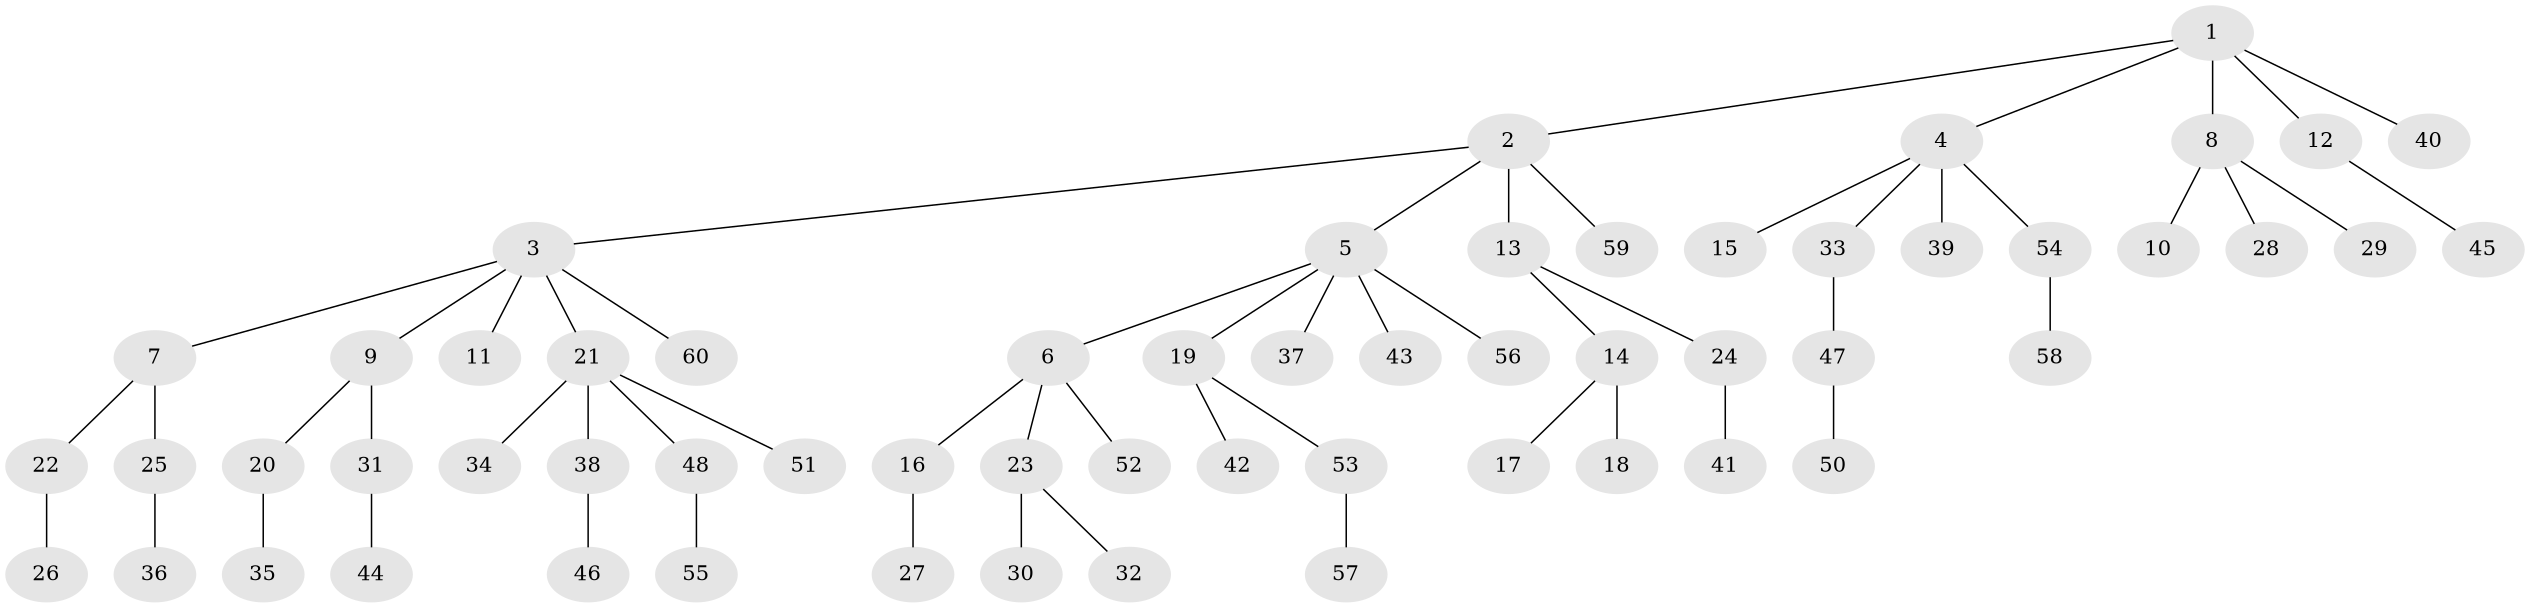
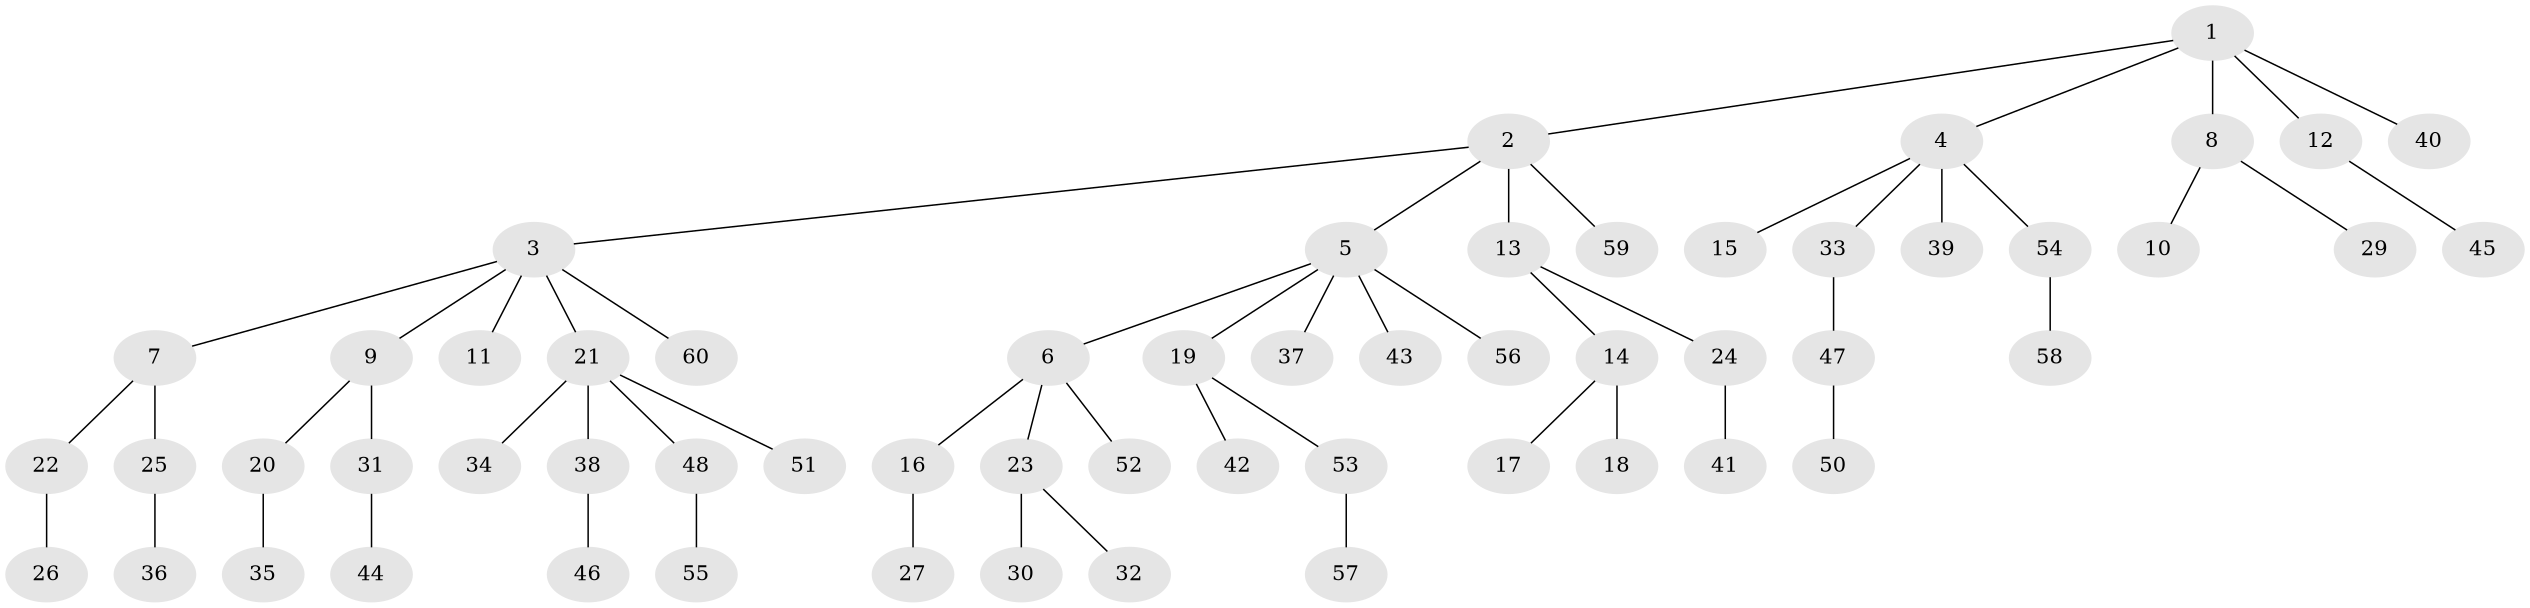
node "28": removed
